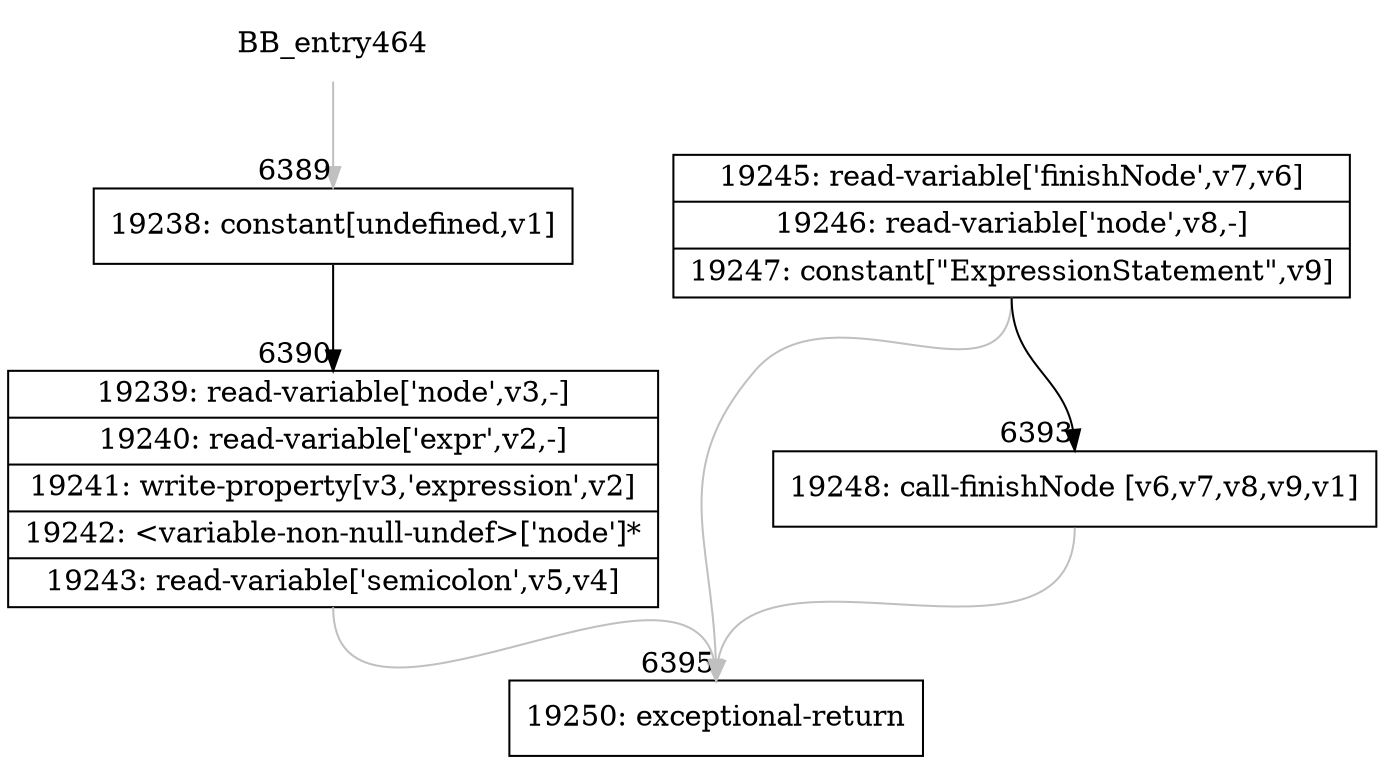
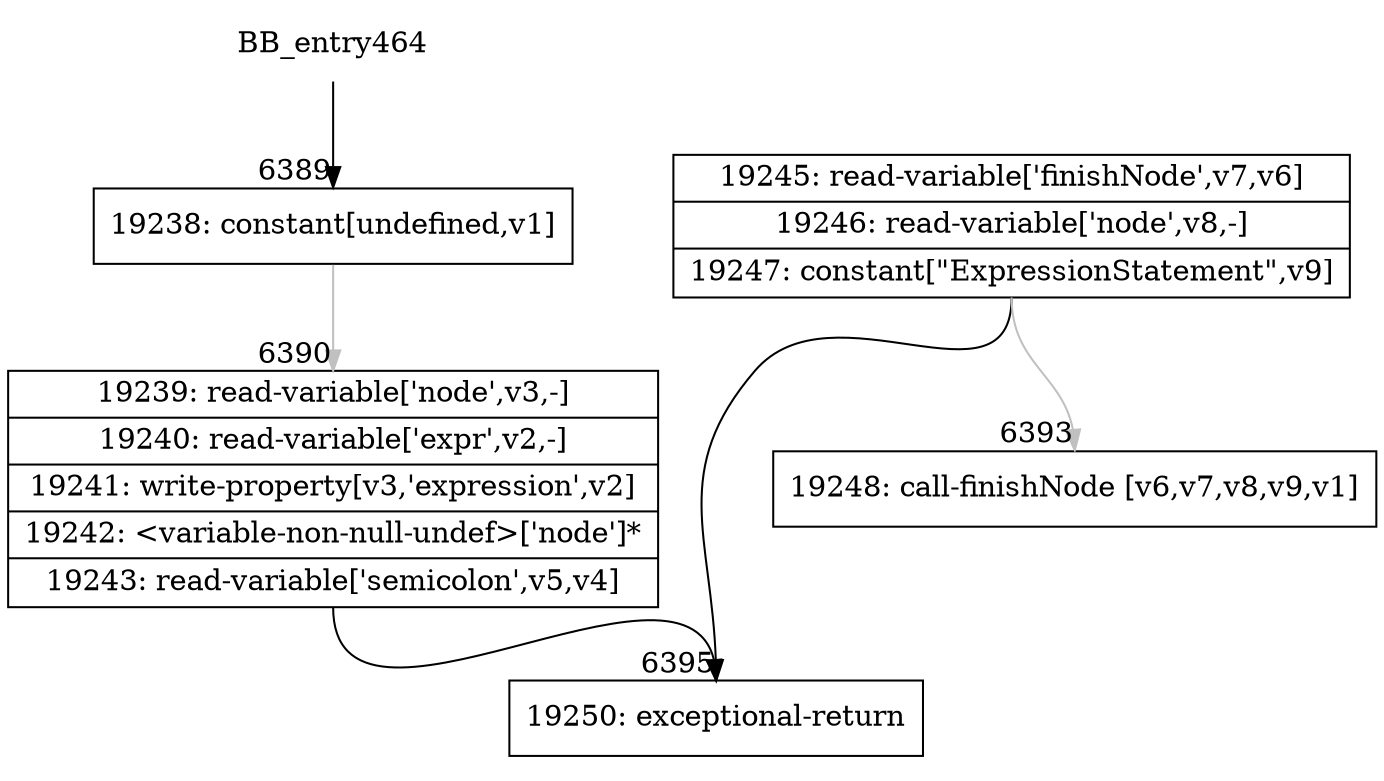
edge "BB_entry464" -> "19238: constant[undefined,v1]": color gray -> black
edge "19238: constant[undefined,v1]" -> "19239: read-variable['node',v3,-]": color black -> gray
edge "19245: read-variable['finishNode',v7,v6]" -> "19248: call-finishNode [v6,v7,v8,v9,v1]": color black -> gray
edge "19245: read-variable['finishNode',v7,v6]" -> "19250: exceptional-return": color gray -> black
edge "19248: call-finishNode [v6,v7,v8,v9,v1]" -> "19250: exceptional-return": removed
edge "19239: read-variable['node',v3,-]" -> "19250: exceptional-return": color gray -> black
